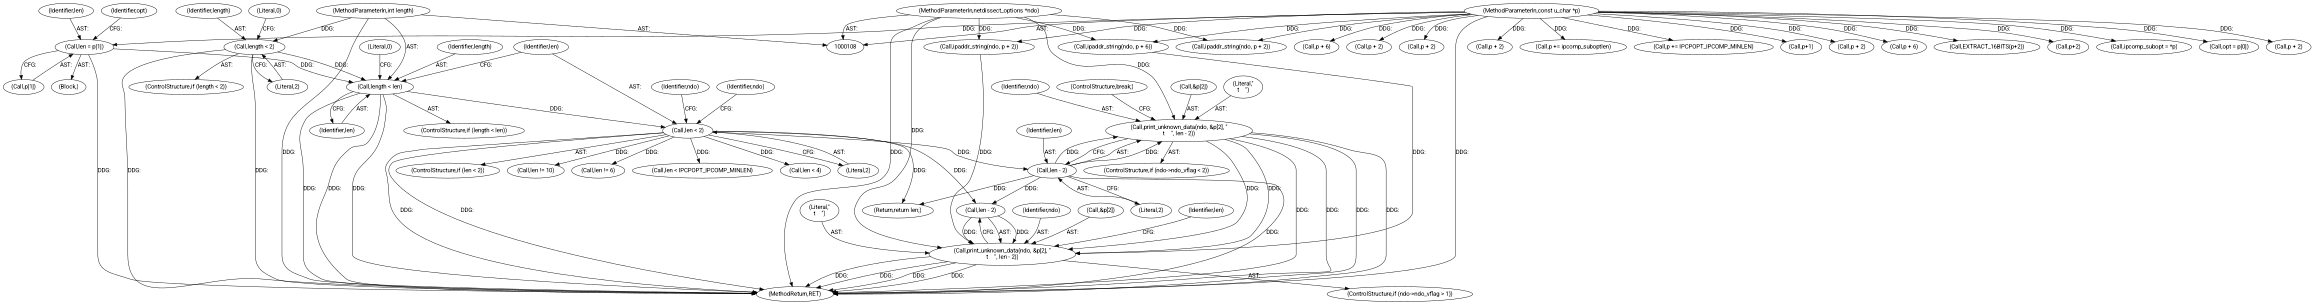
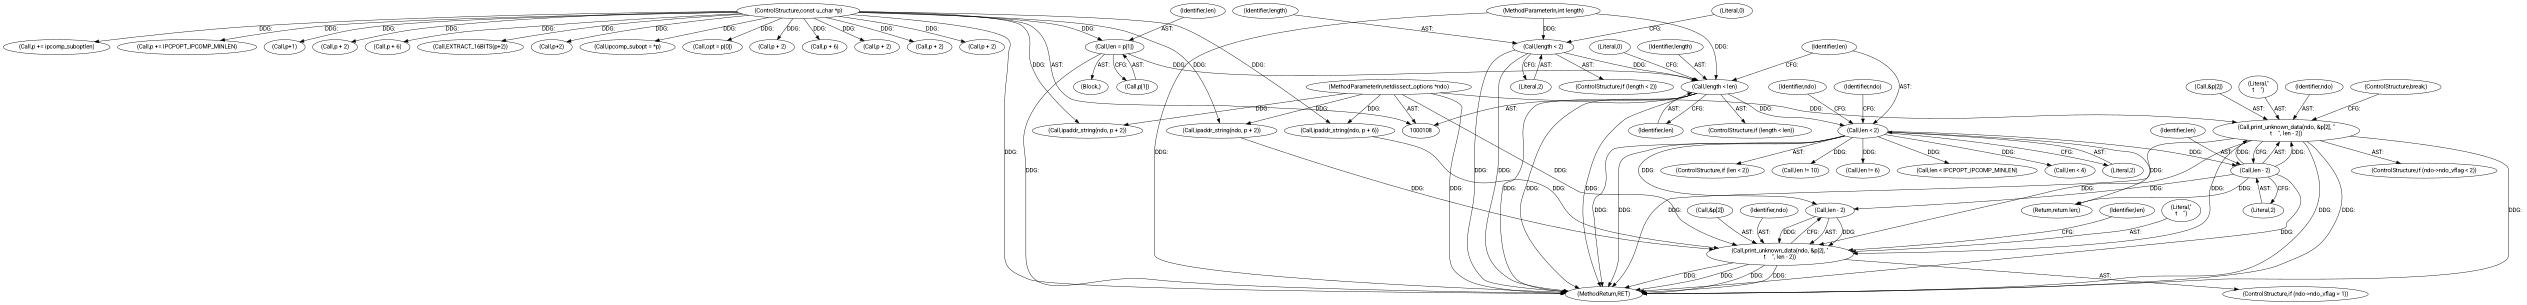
node "(Identifier,opt)": removed
node "(MethodParameterIn,const u_char *p)": label "(MethodParameterIn,const u_char *p)" -> "(ControlStructure,const u_char *p)"
edge "(MethodParameterIn,int length)" -> "1000108": now "(Call,length < len)" -> "1000108"
edge "(MethodParameterIn,int length)" -> "(Call,length < len)": label "AST: " -> "DDG: "
